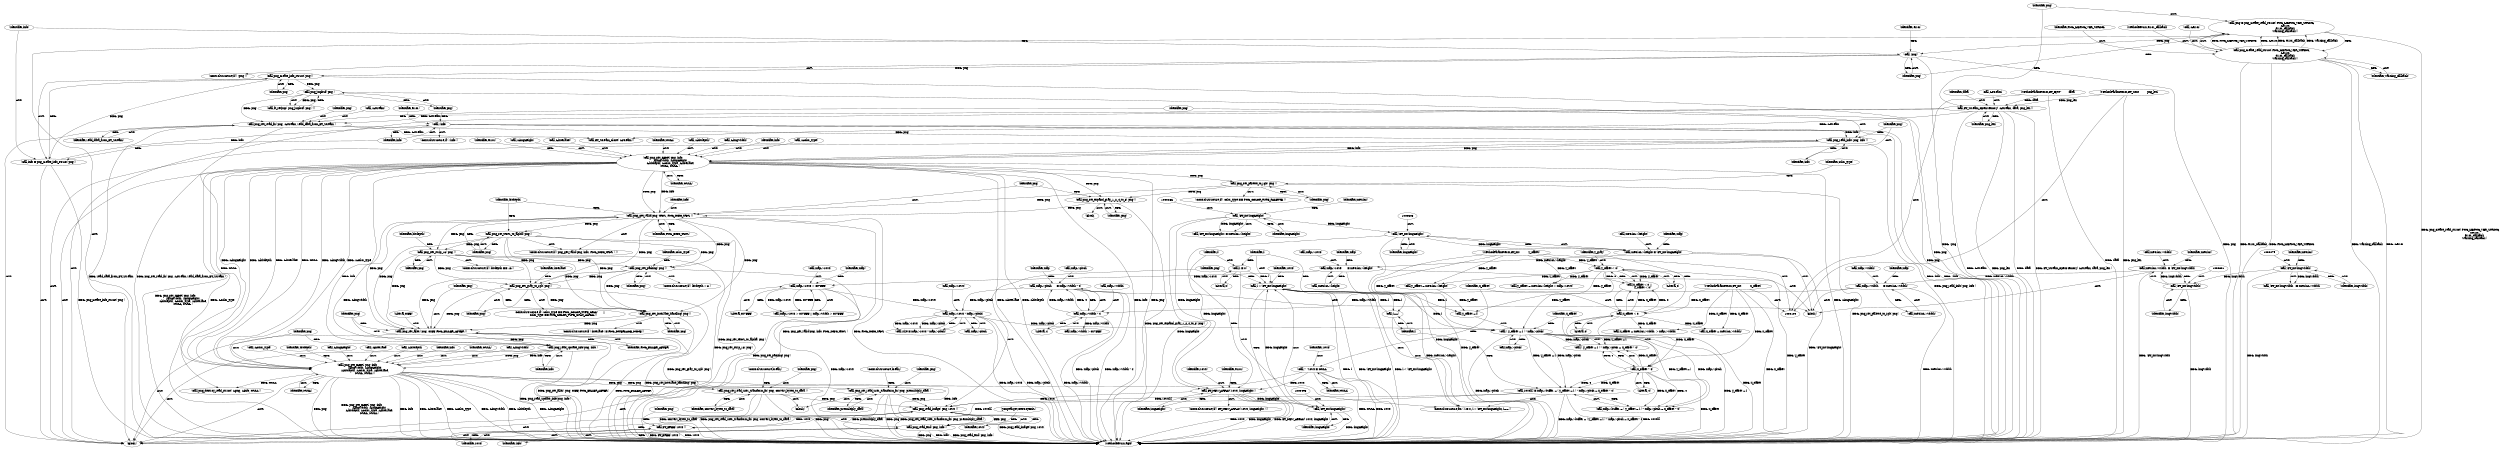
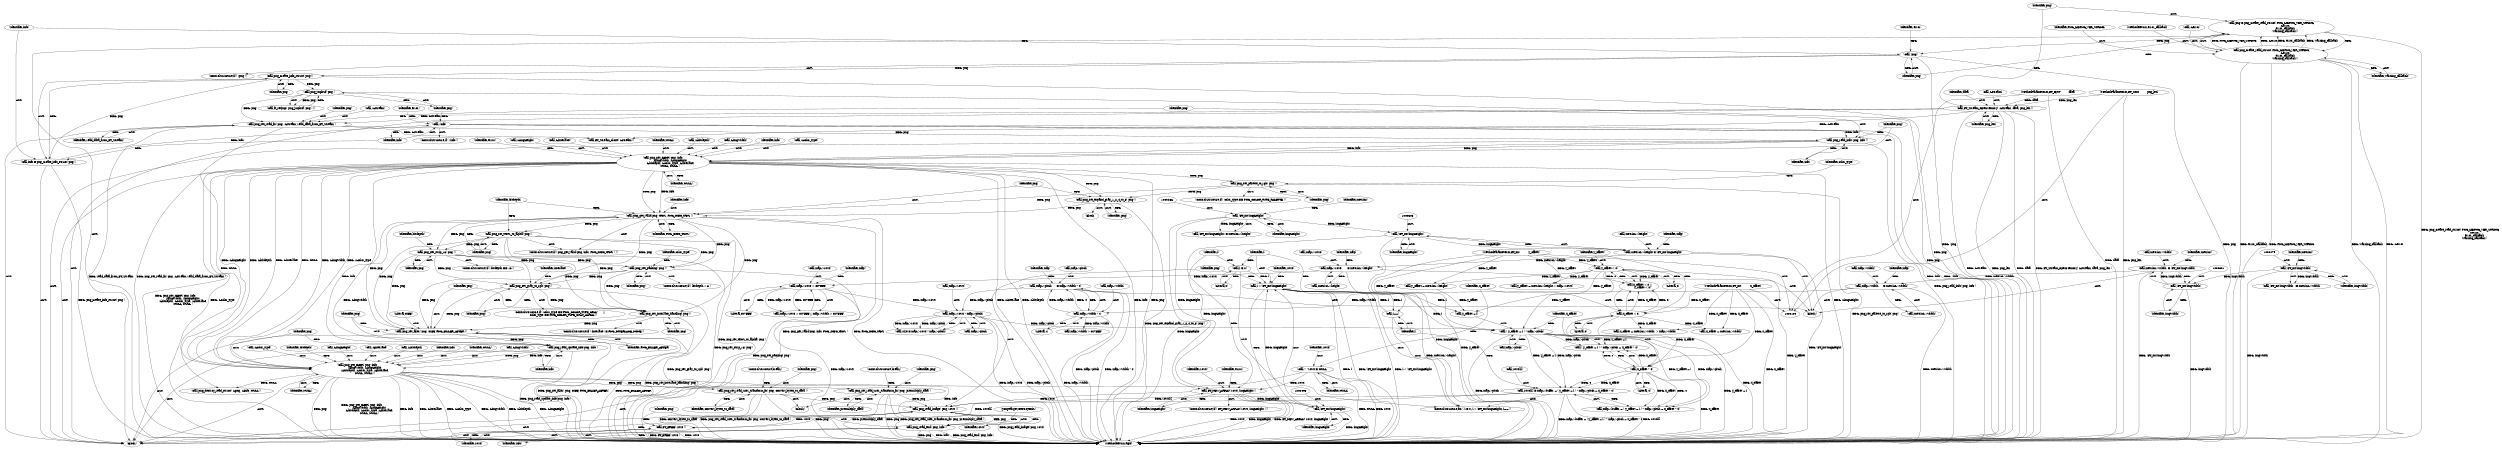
node "(Identifier,y_gray)": label "(Identifier,y_gray)" -> "(Identifier,y_offset)"
node "(Call,rows[i])": added
